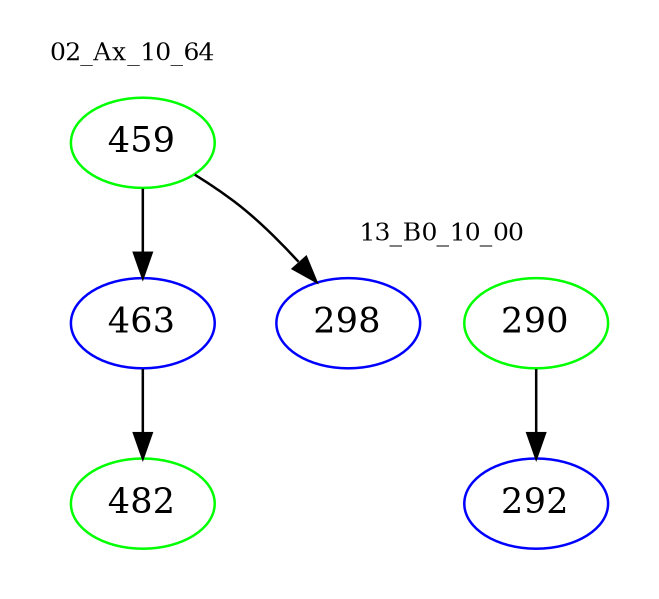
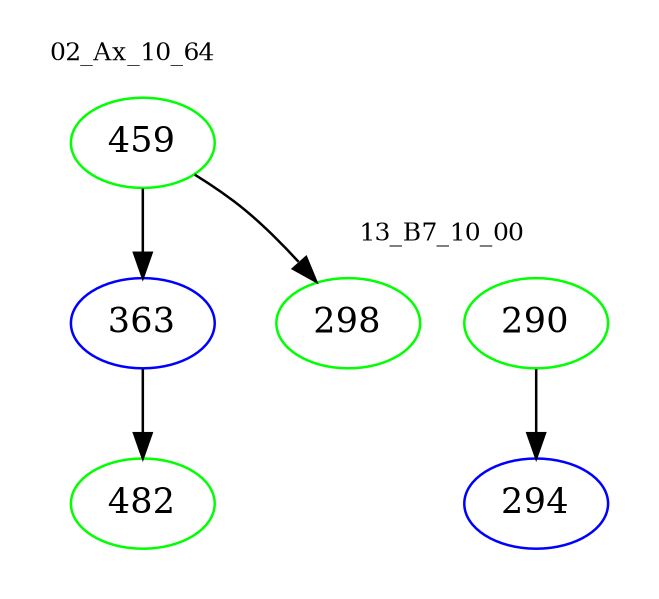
cluster "13_B0_10_00": label "13_B0_10_00" -> "13_B7_10_00"
node "463": label "463" -> "363"
node "298": color blue -> green
node "292": label "292" -> "294"
